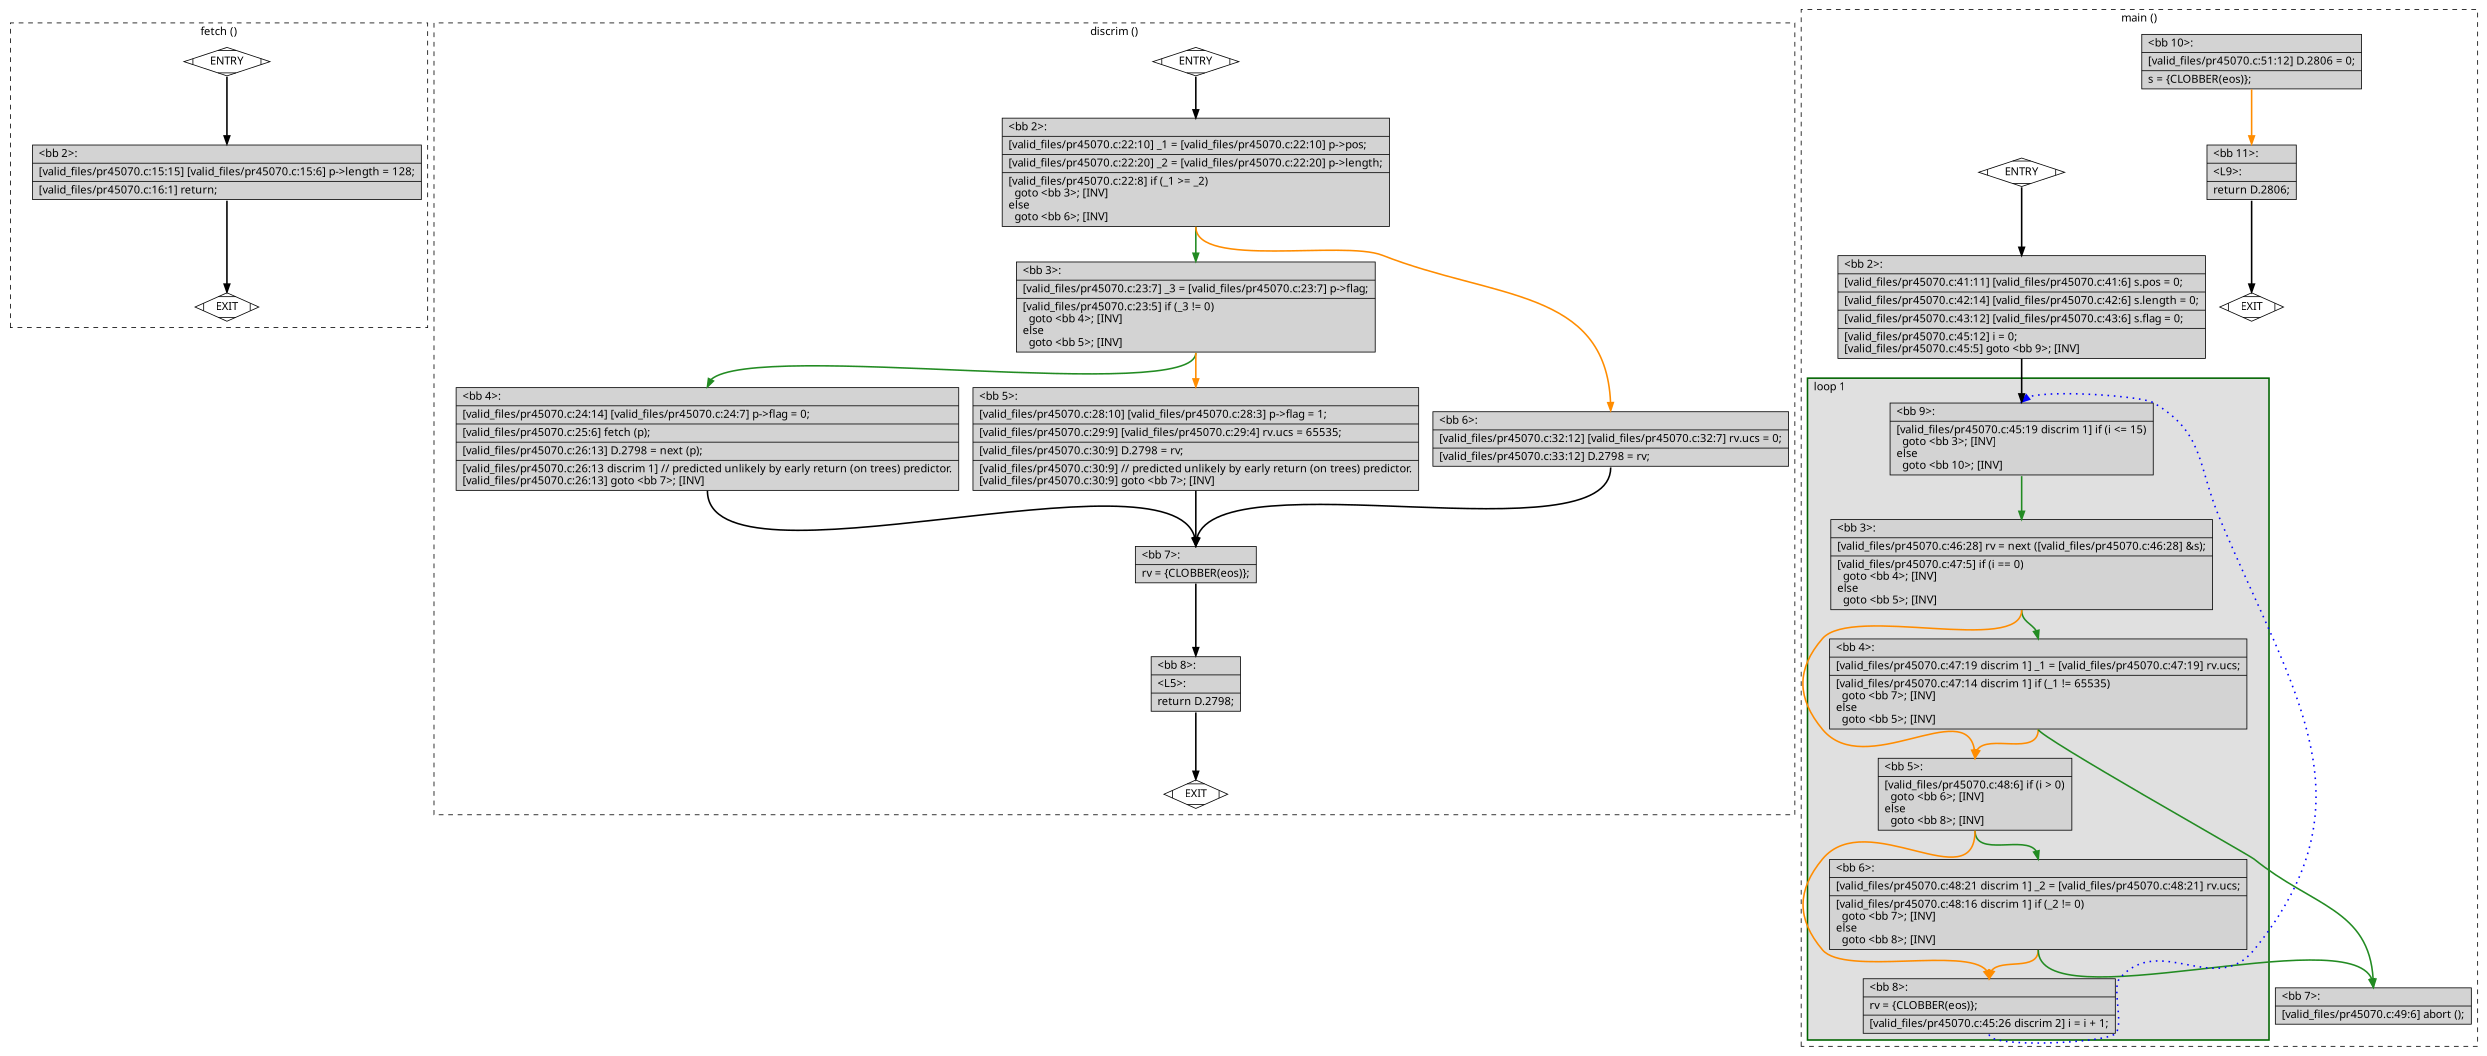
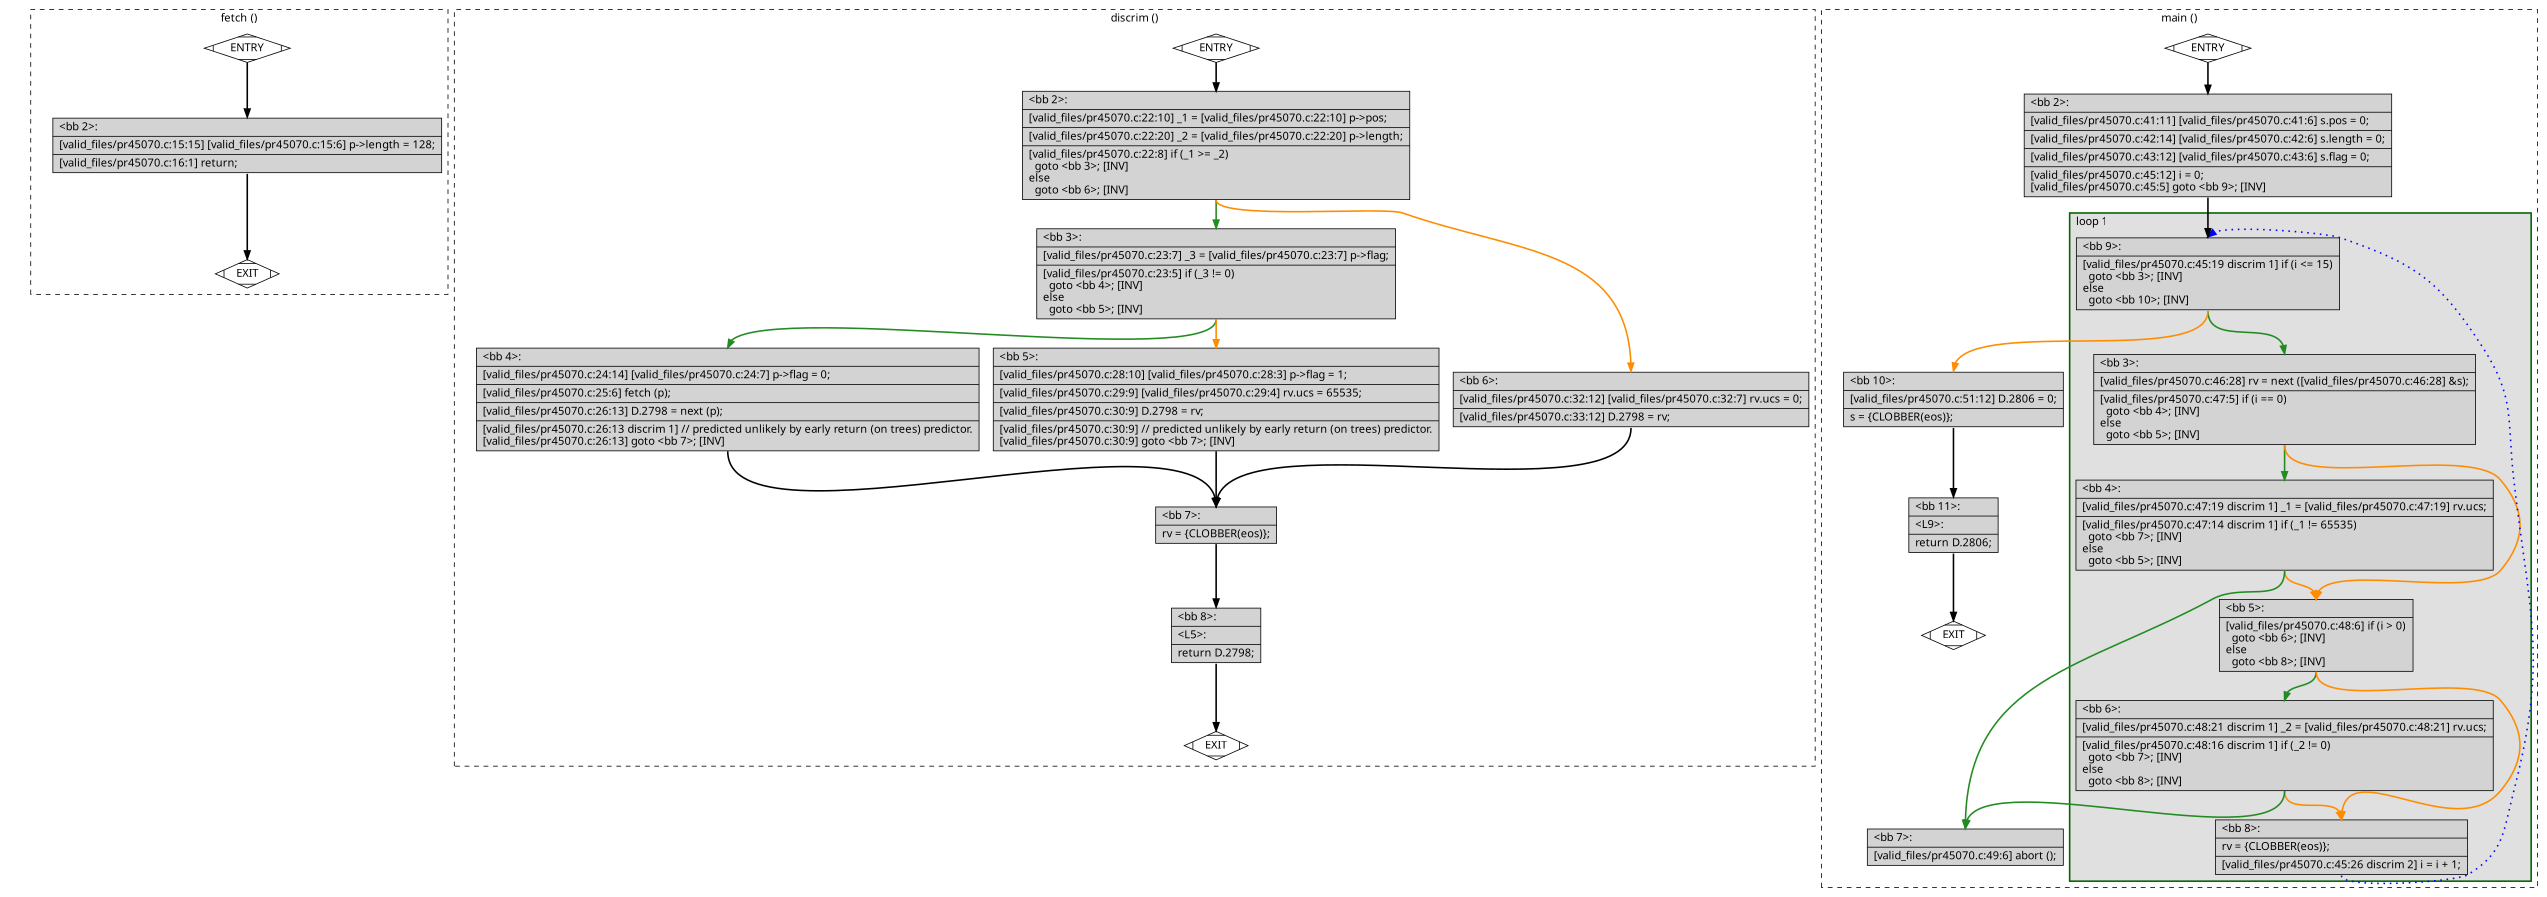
edge "<bb 10>:" -> "<bb 11>:": color darkorange -> black
edge "<bb 9>:" -> "<bb 10>:": added
